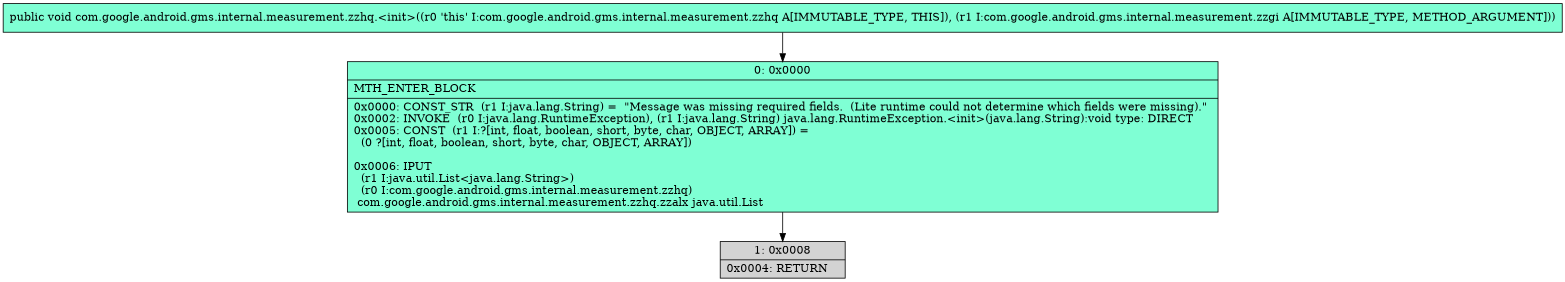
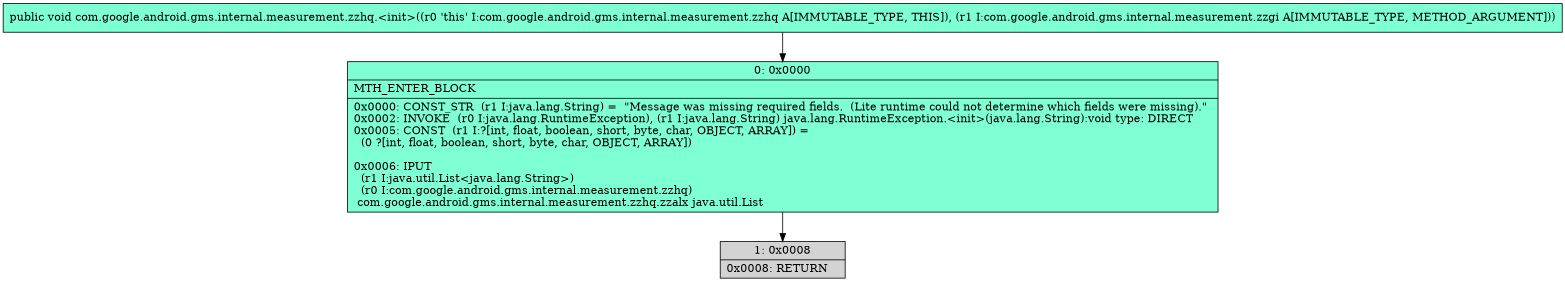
node "1: 0x0008": text "0x0004: RETURN" -> "0x0008: RETURN"
